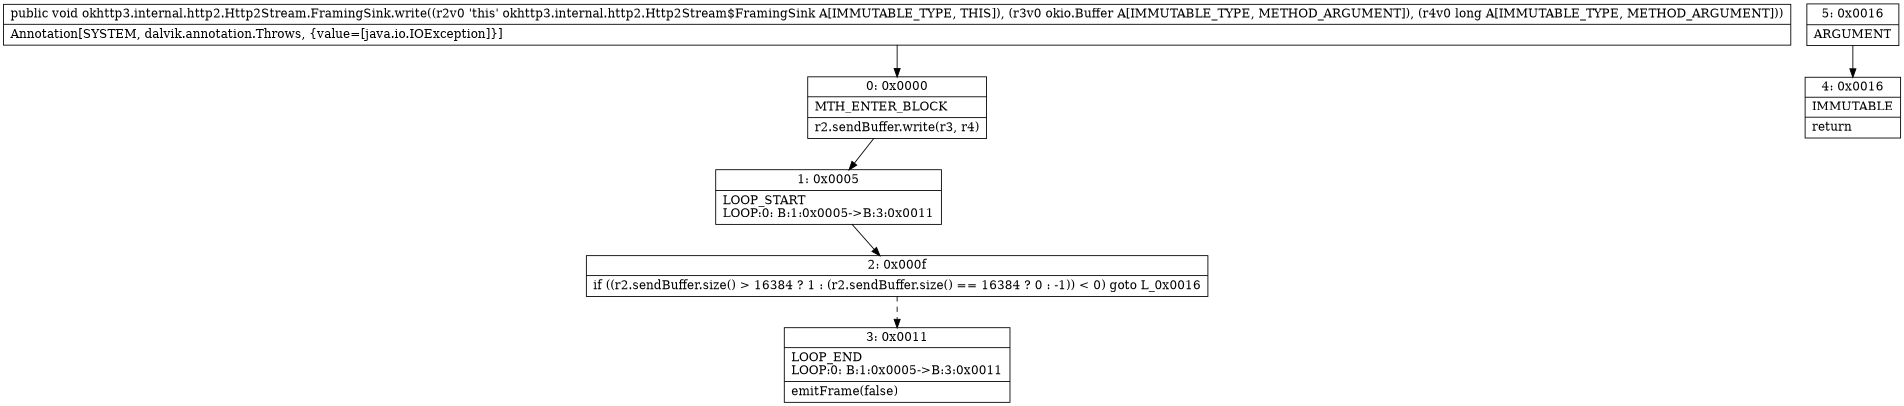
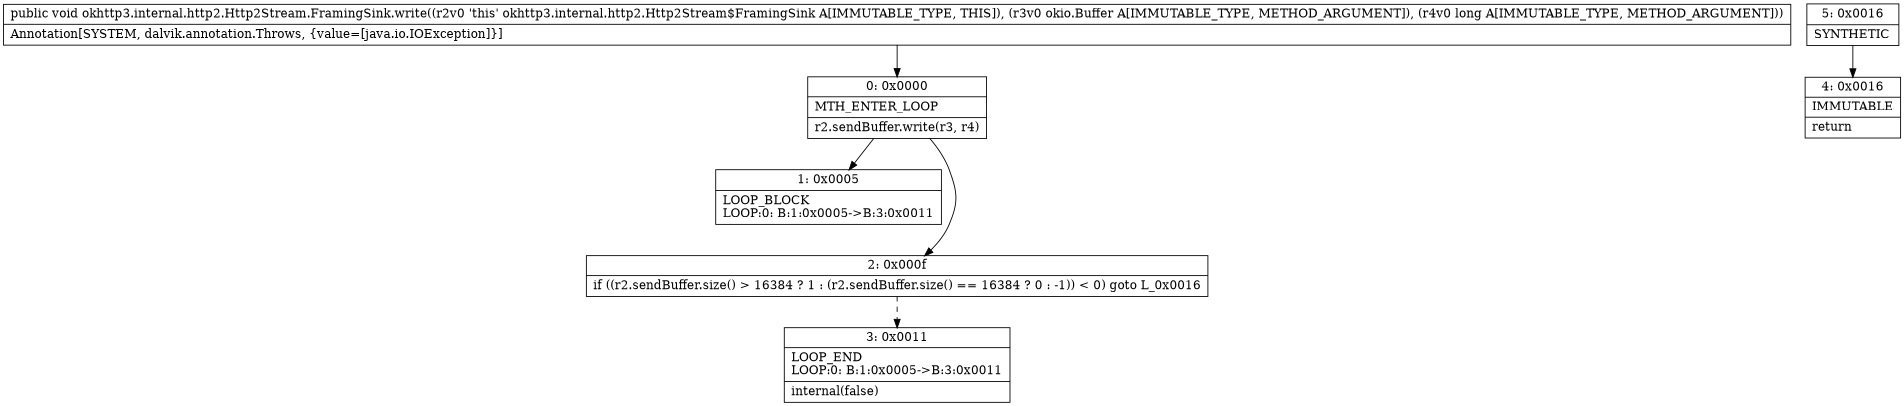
node "5: 0x0016": text "ARGUMENT" -> "SYNTHETIC"
node "0: 0x0000": text "MTH_ENTER_BLOCK" -> "MTH_ENTER_LOOP"
node "1: 0x0005": text "LOOP_START" -> "LOOP_BLOCK"
edge "1: 0x0005" -> "2: 0x000f": now "0: 0x0000" -> "2: 0x000f"
node "3: 0x0011": text "emitFrame(false)" -> "internal(false)"
